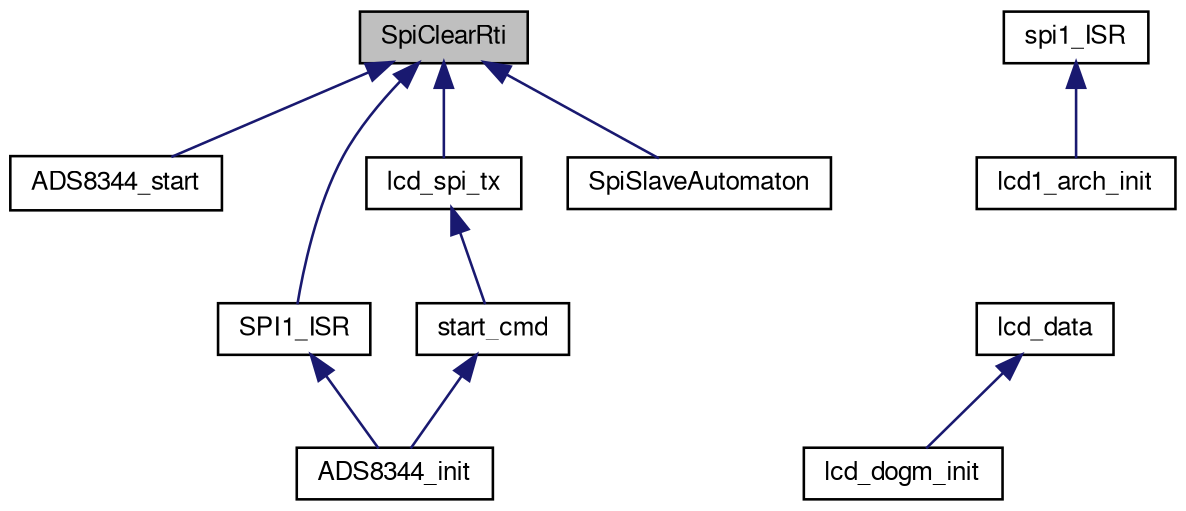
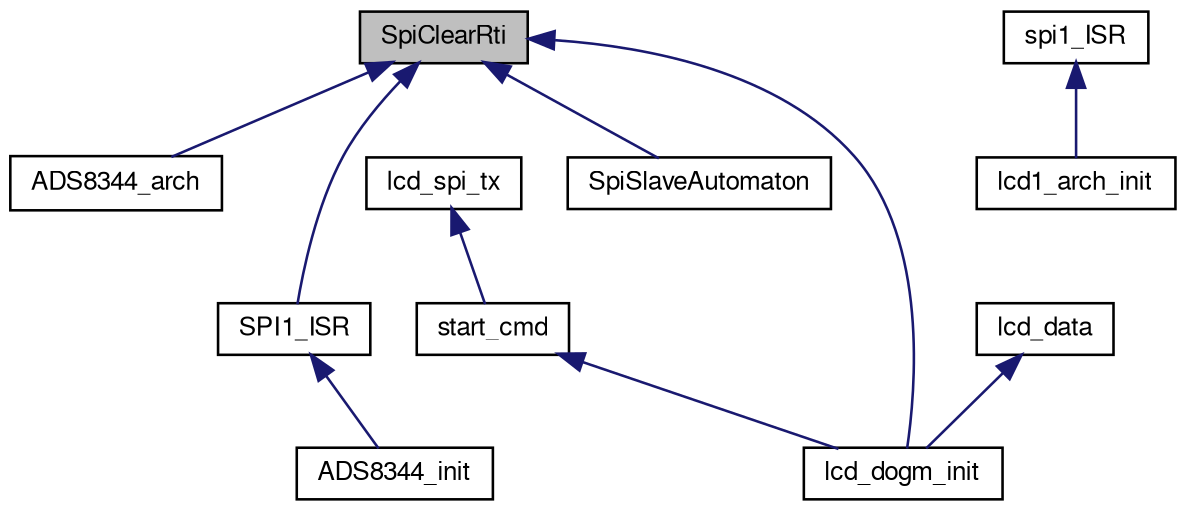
edge "lcd_spi_tx" -> "SpiClearRti": now "lcd_dogm_init" -> "SpiClearRti"
node "ADS8344_start": label "ADS8344_start" -> "ADS8344_arch"
edge "ADS8344_init" -> "start_cmd": now "lcd_dogm_init" -> "start_cmd"
